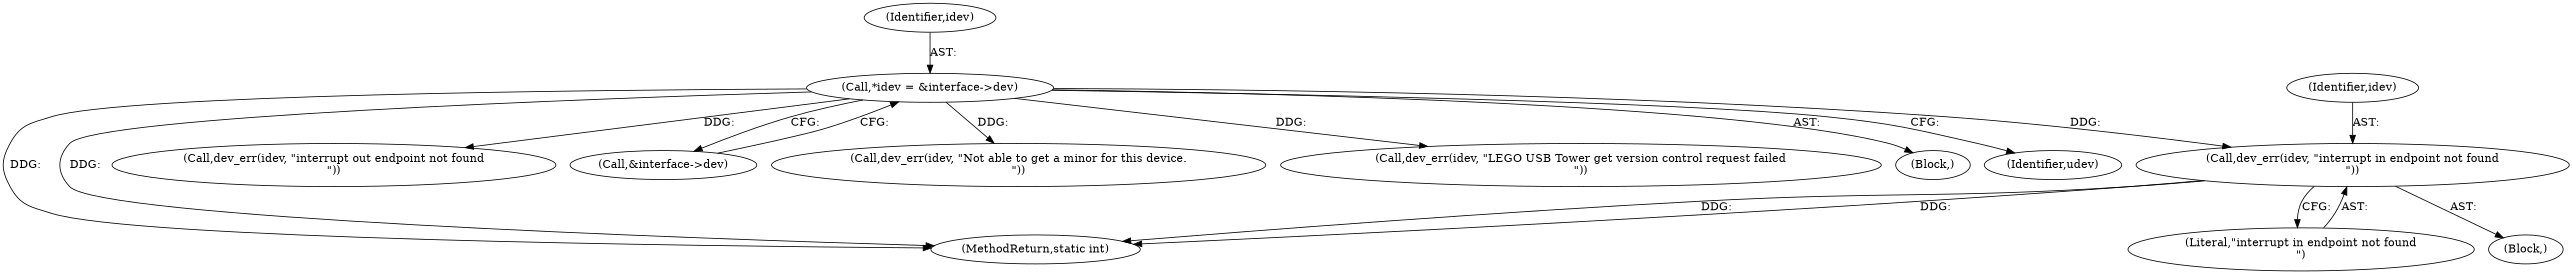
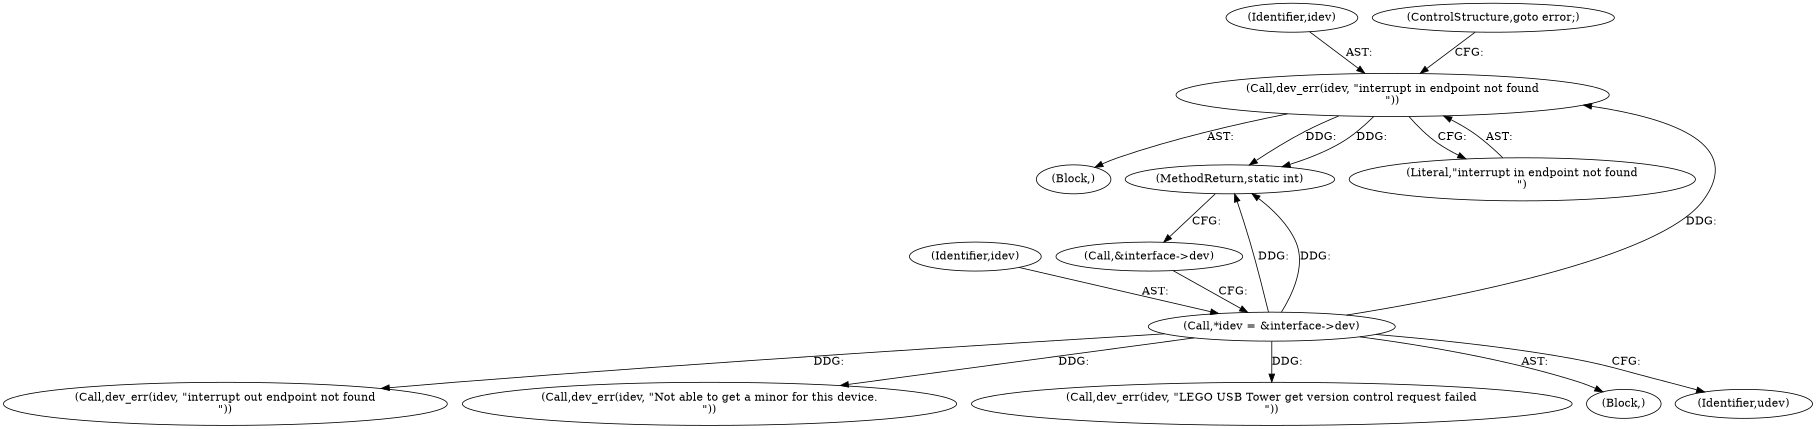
node "(ControlStructure,goto error;)": added
edge "(Call,*idev = &interface->dev)" -> "(Call,&interface->dev)": now "(MethodReturn,static int)" -> "(Call,&interface->dev)"
